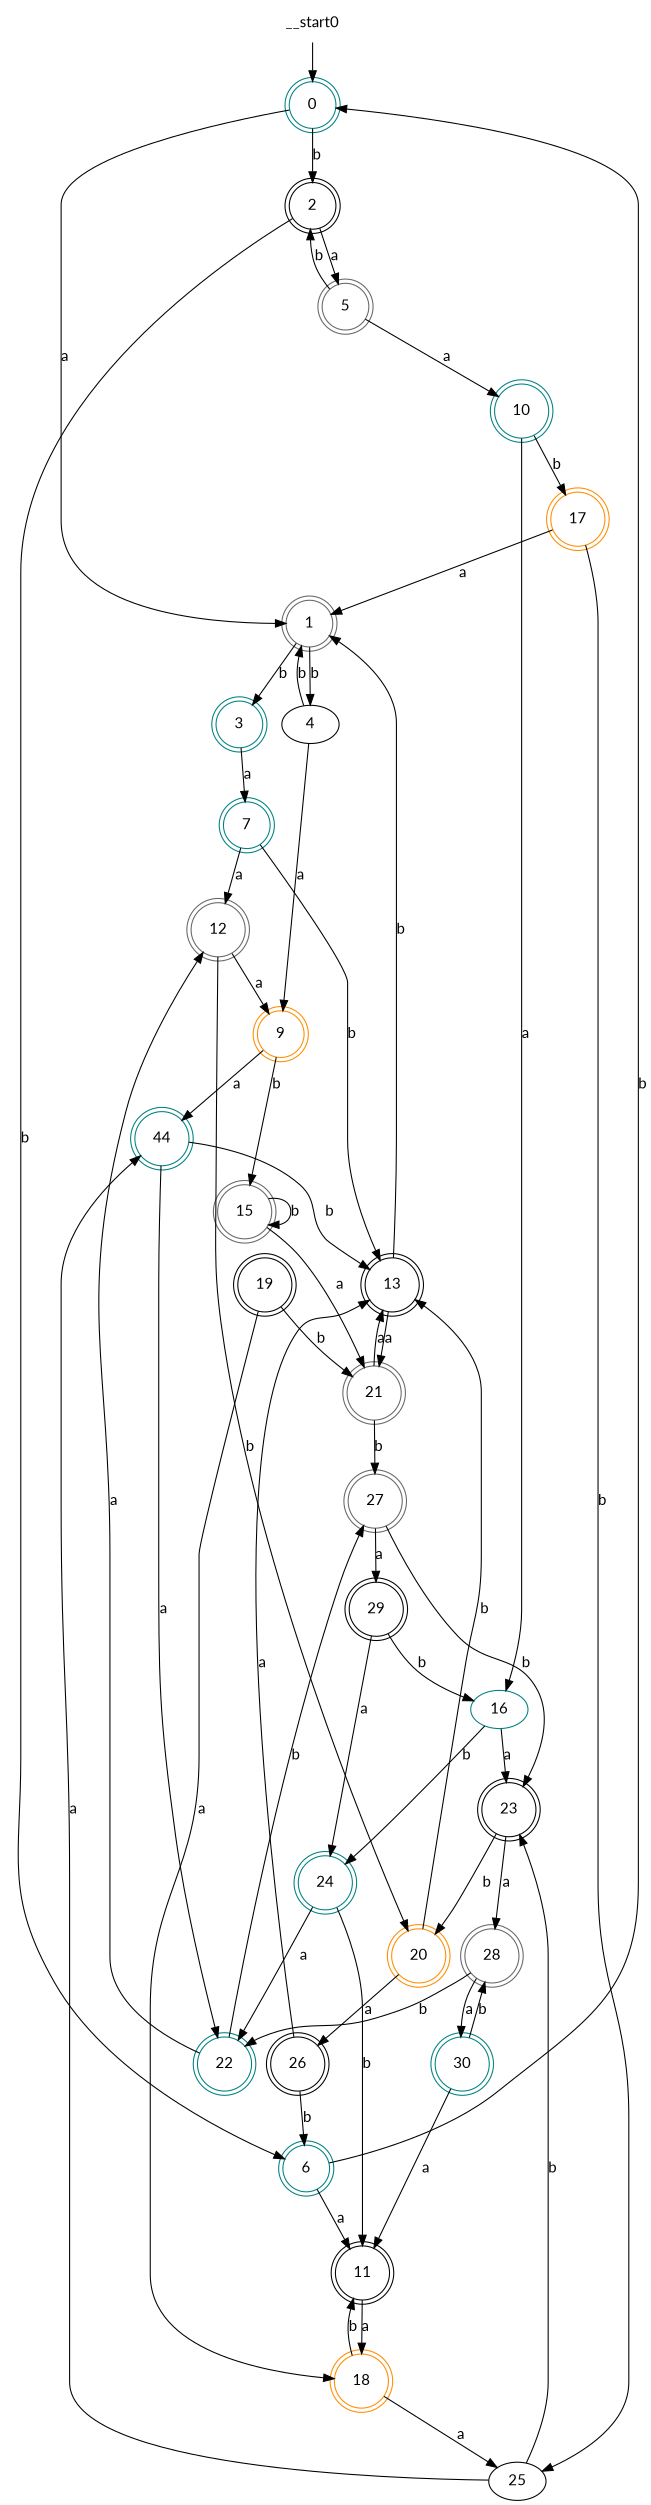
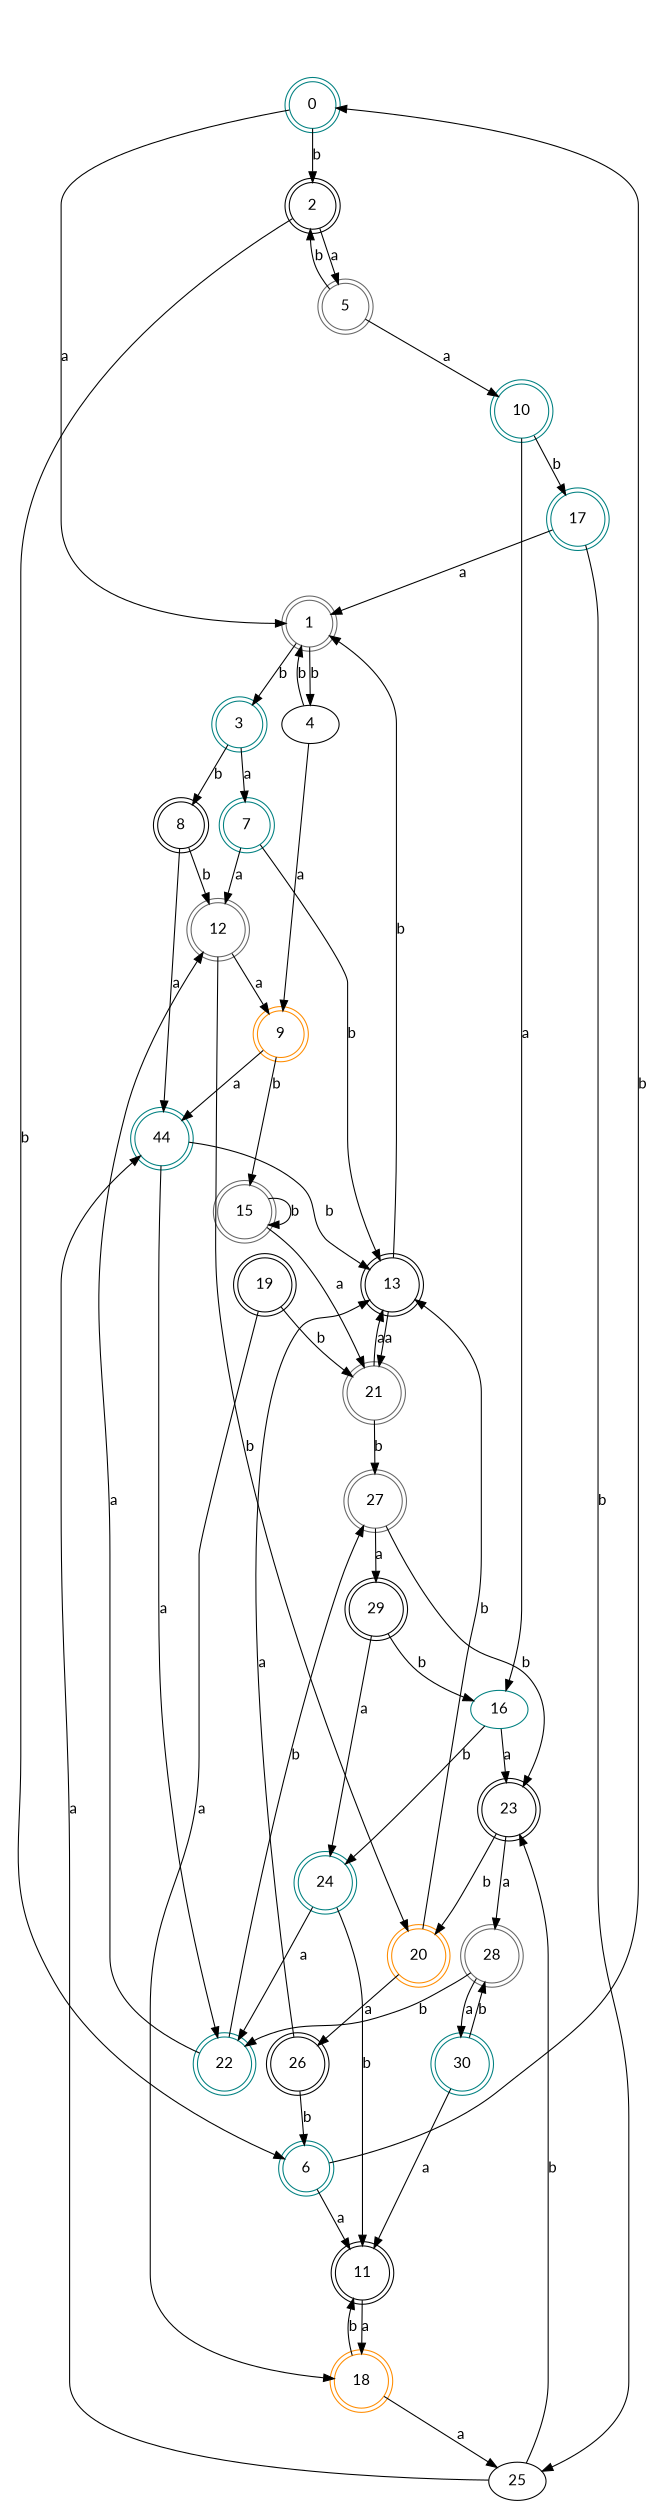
node "__start0": removed
node "17": color darkorange -> teal
node "8": added
